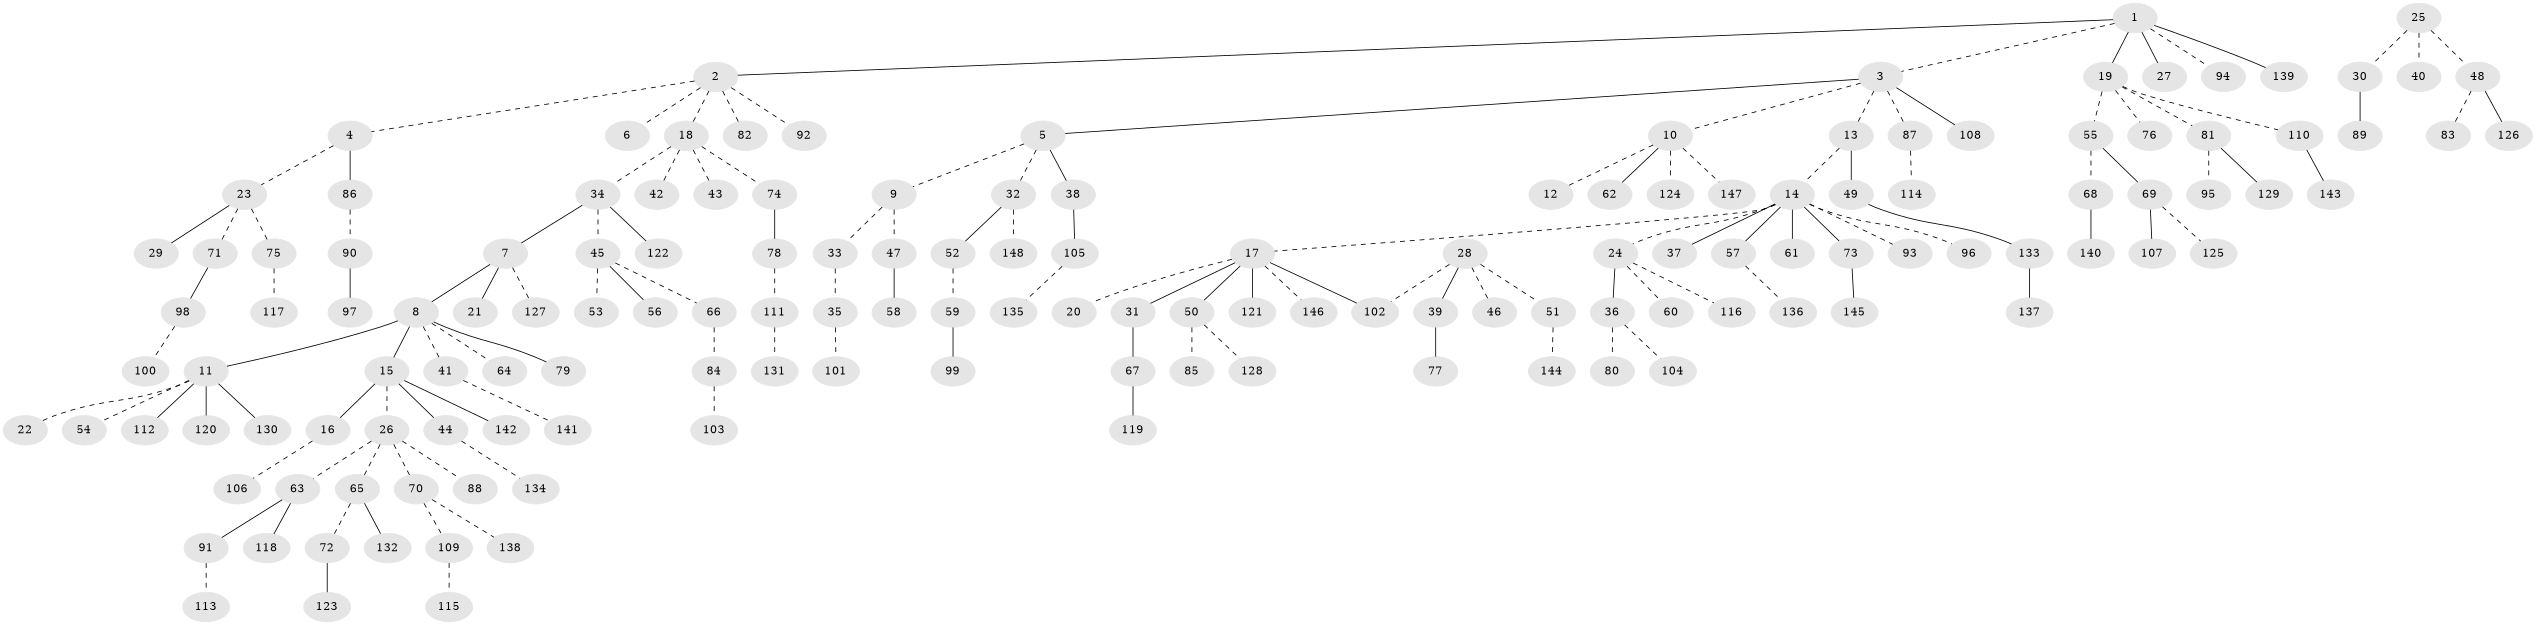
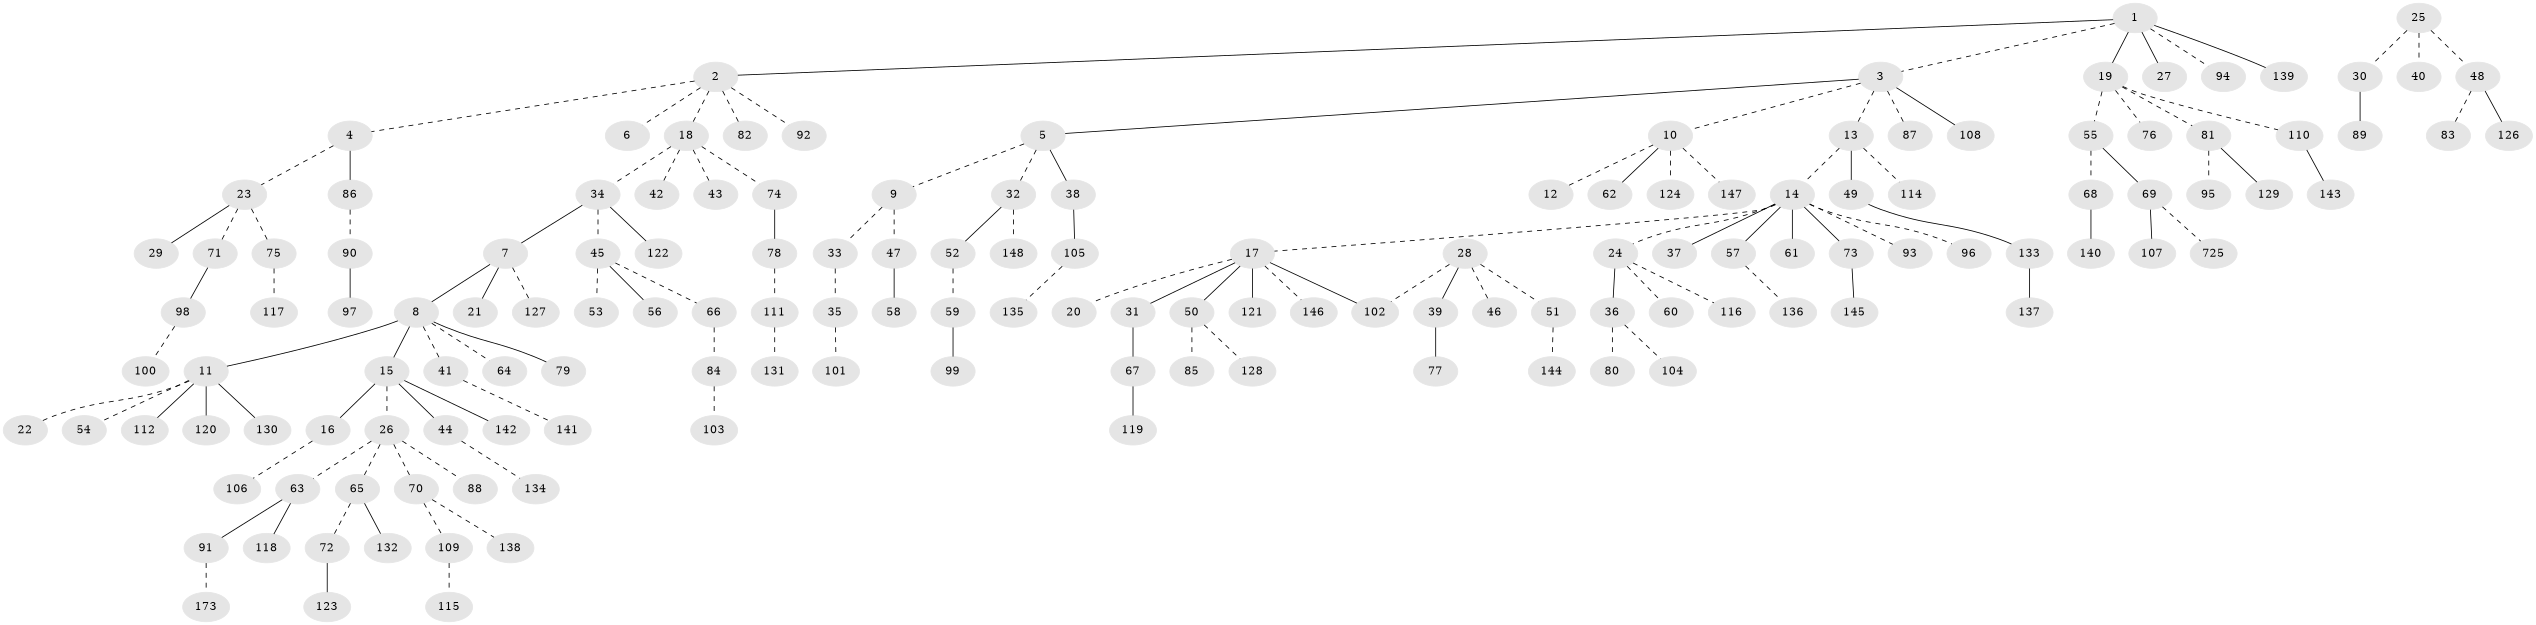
edge "87" -- "114": now "13" -- "114"
node "125": label "125" -> "725"
node "113": label "113" -> "173"
